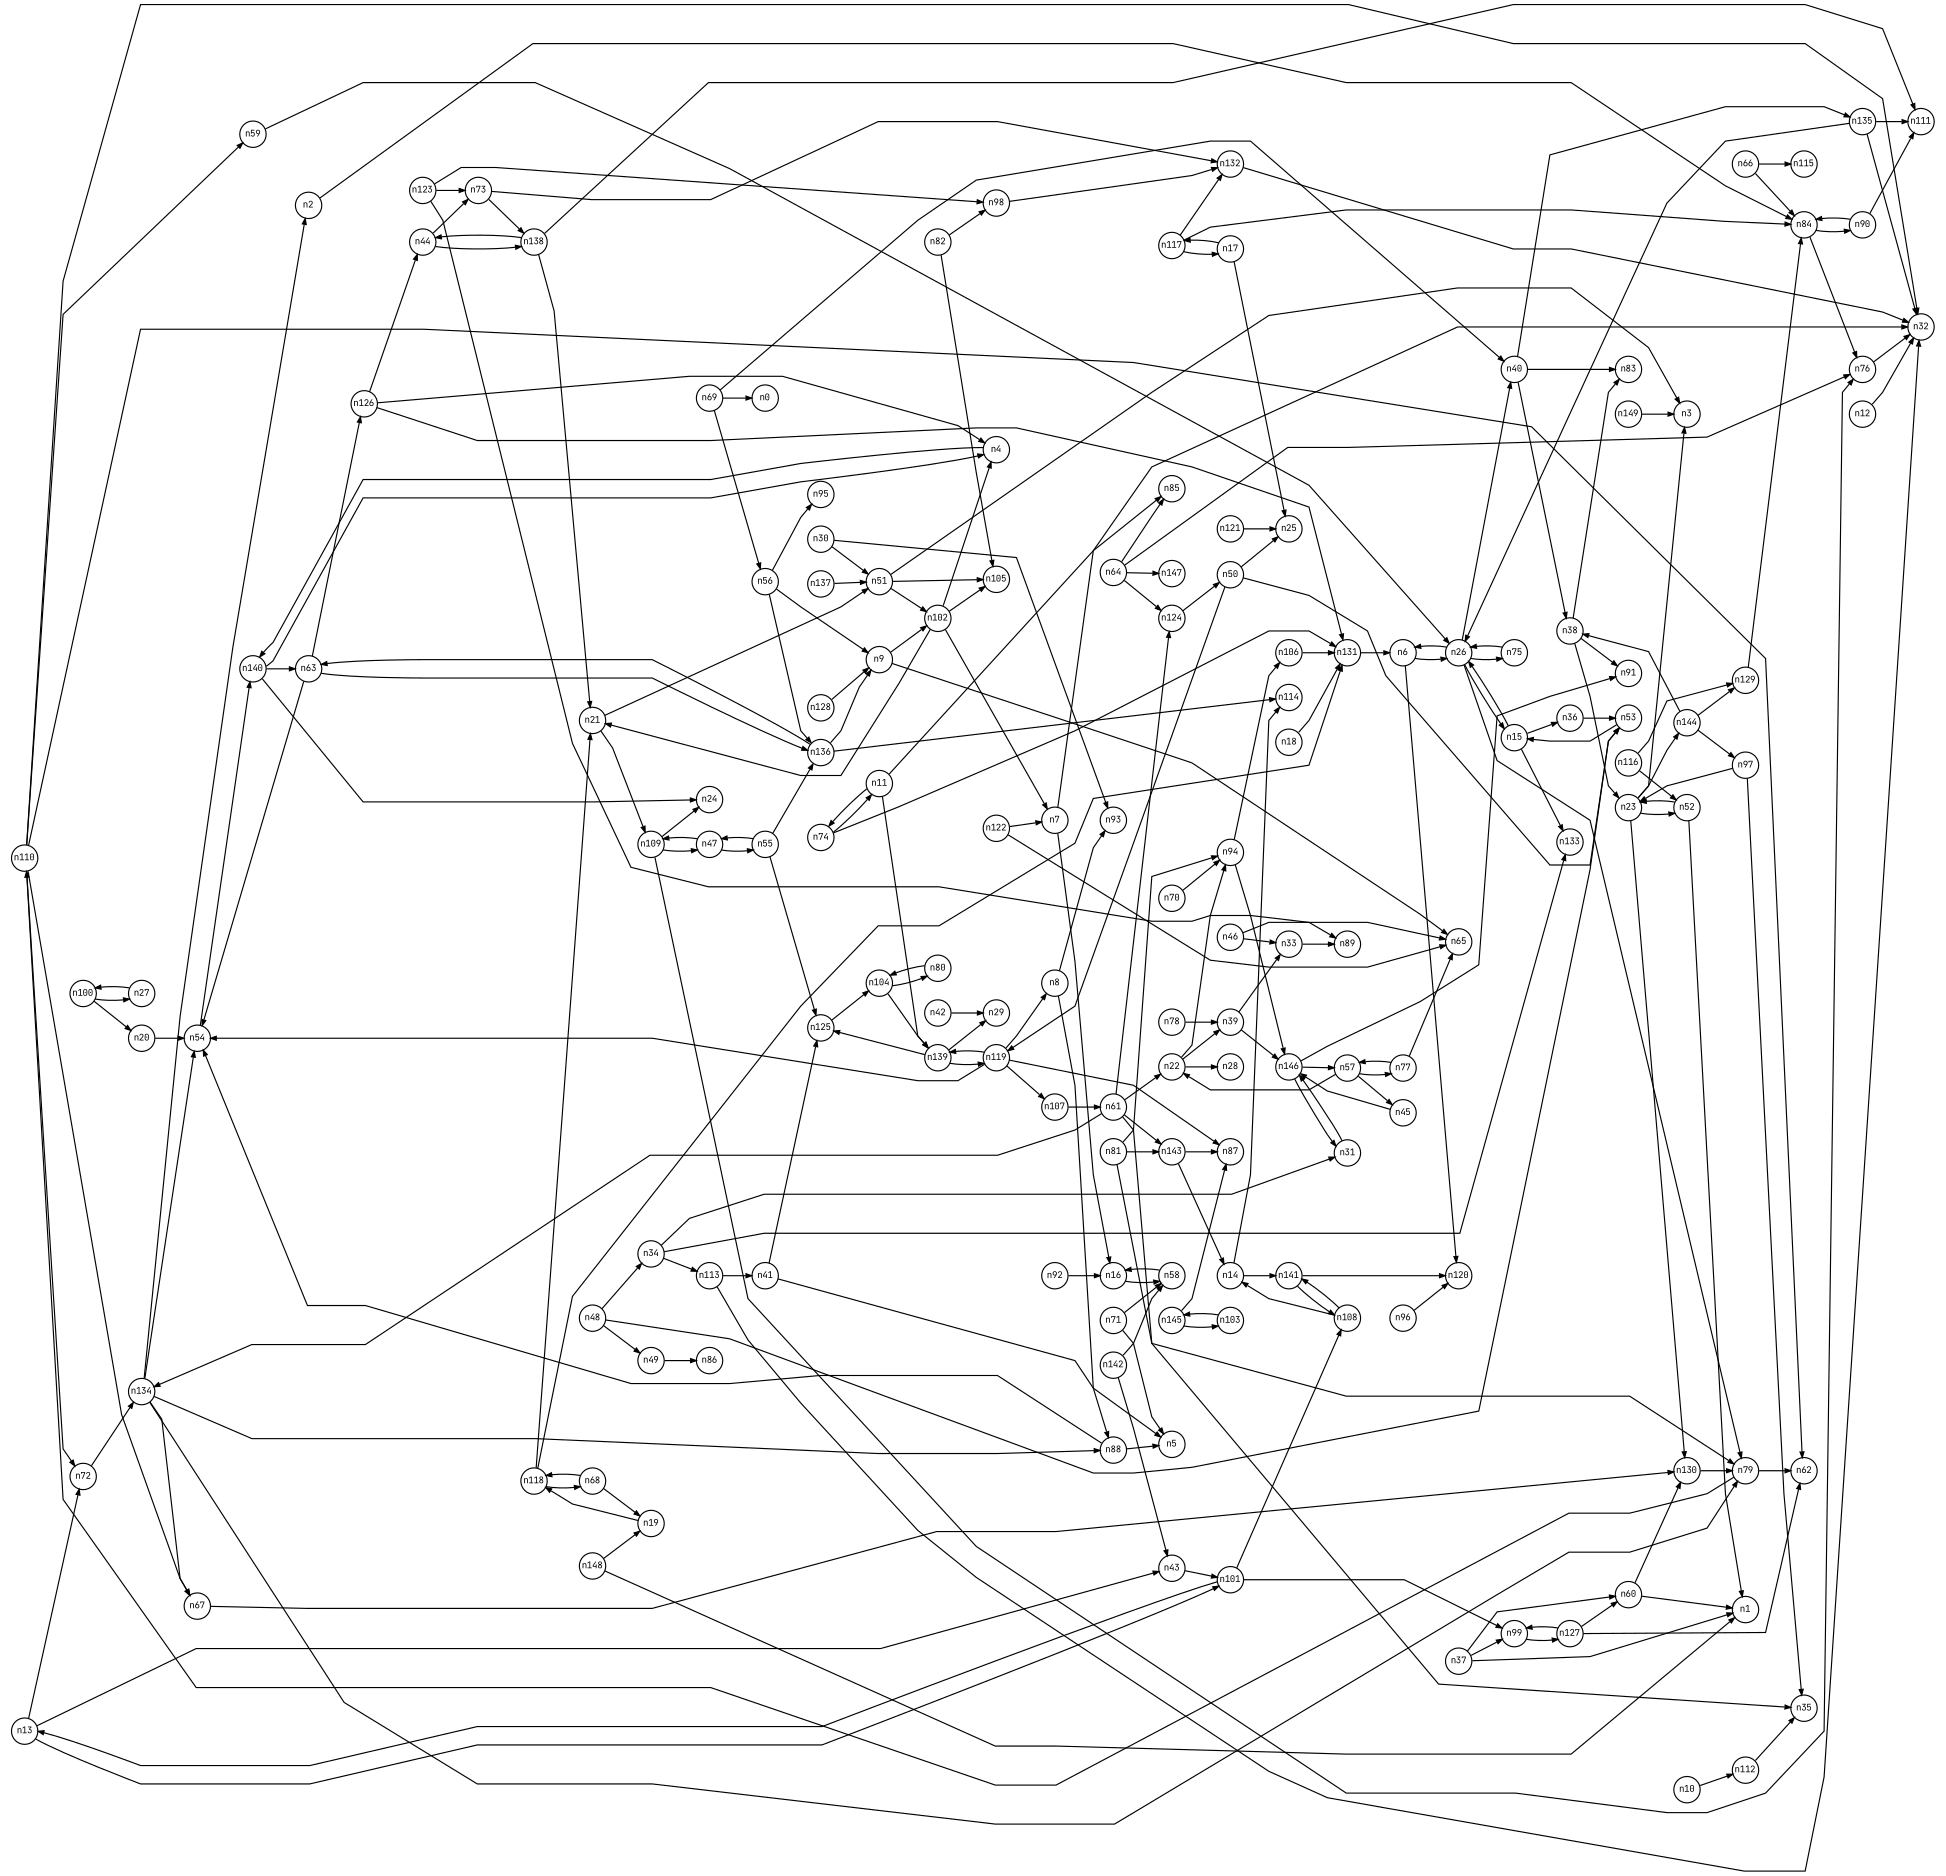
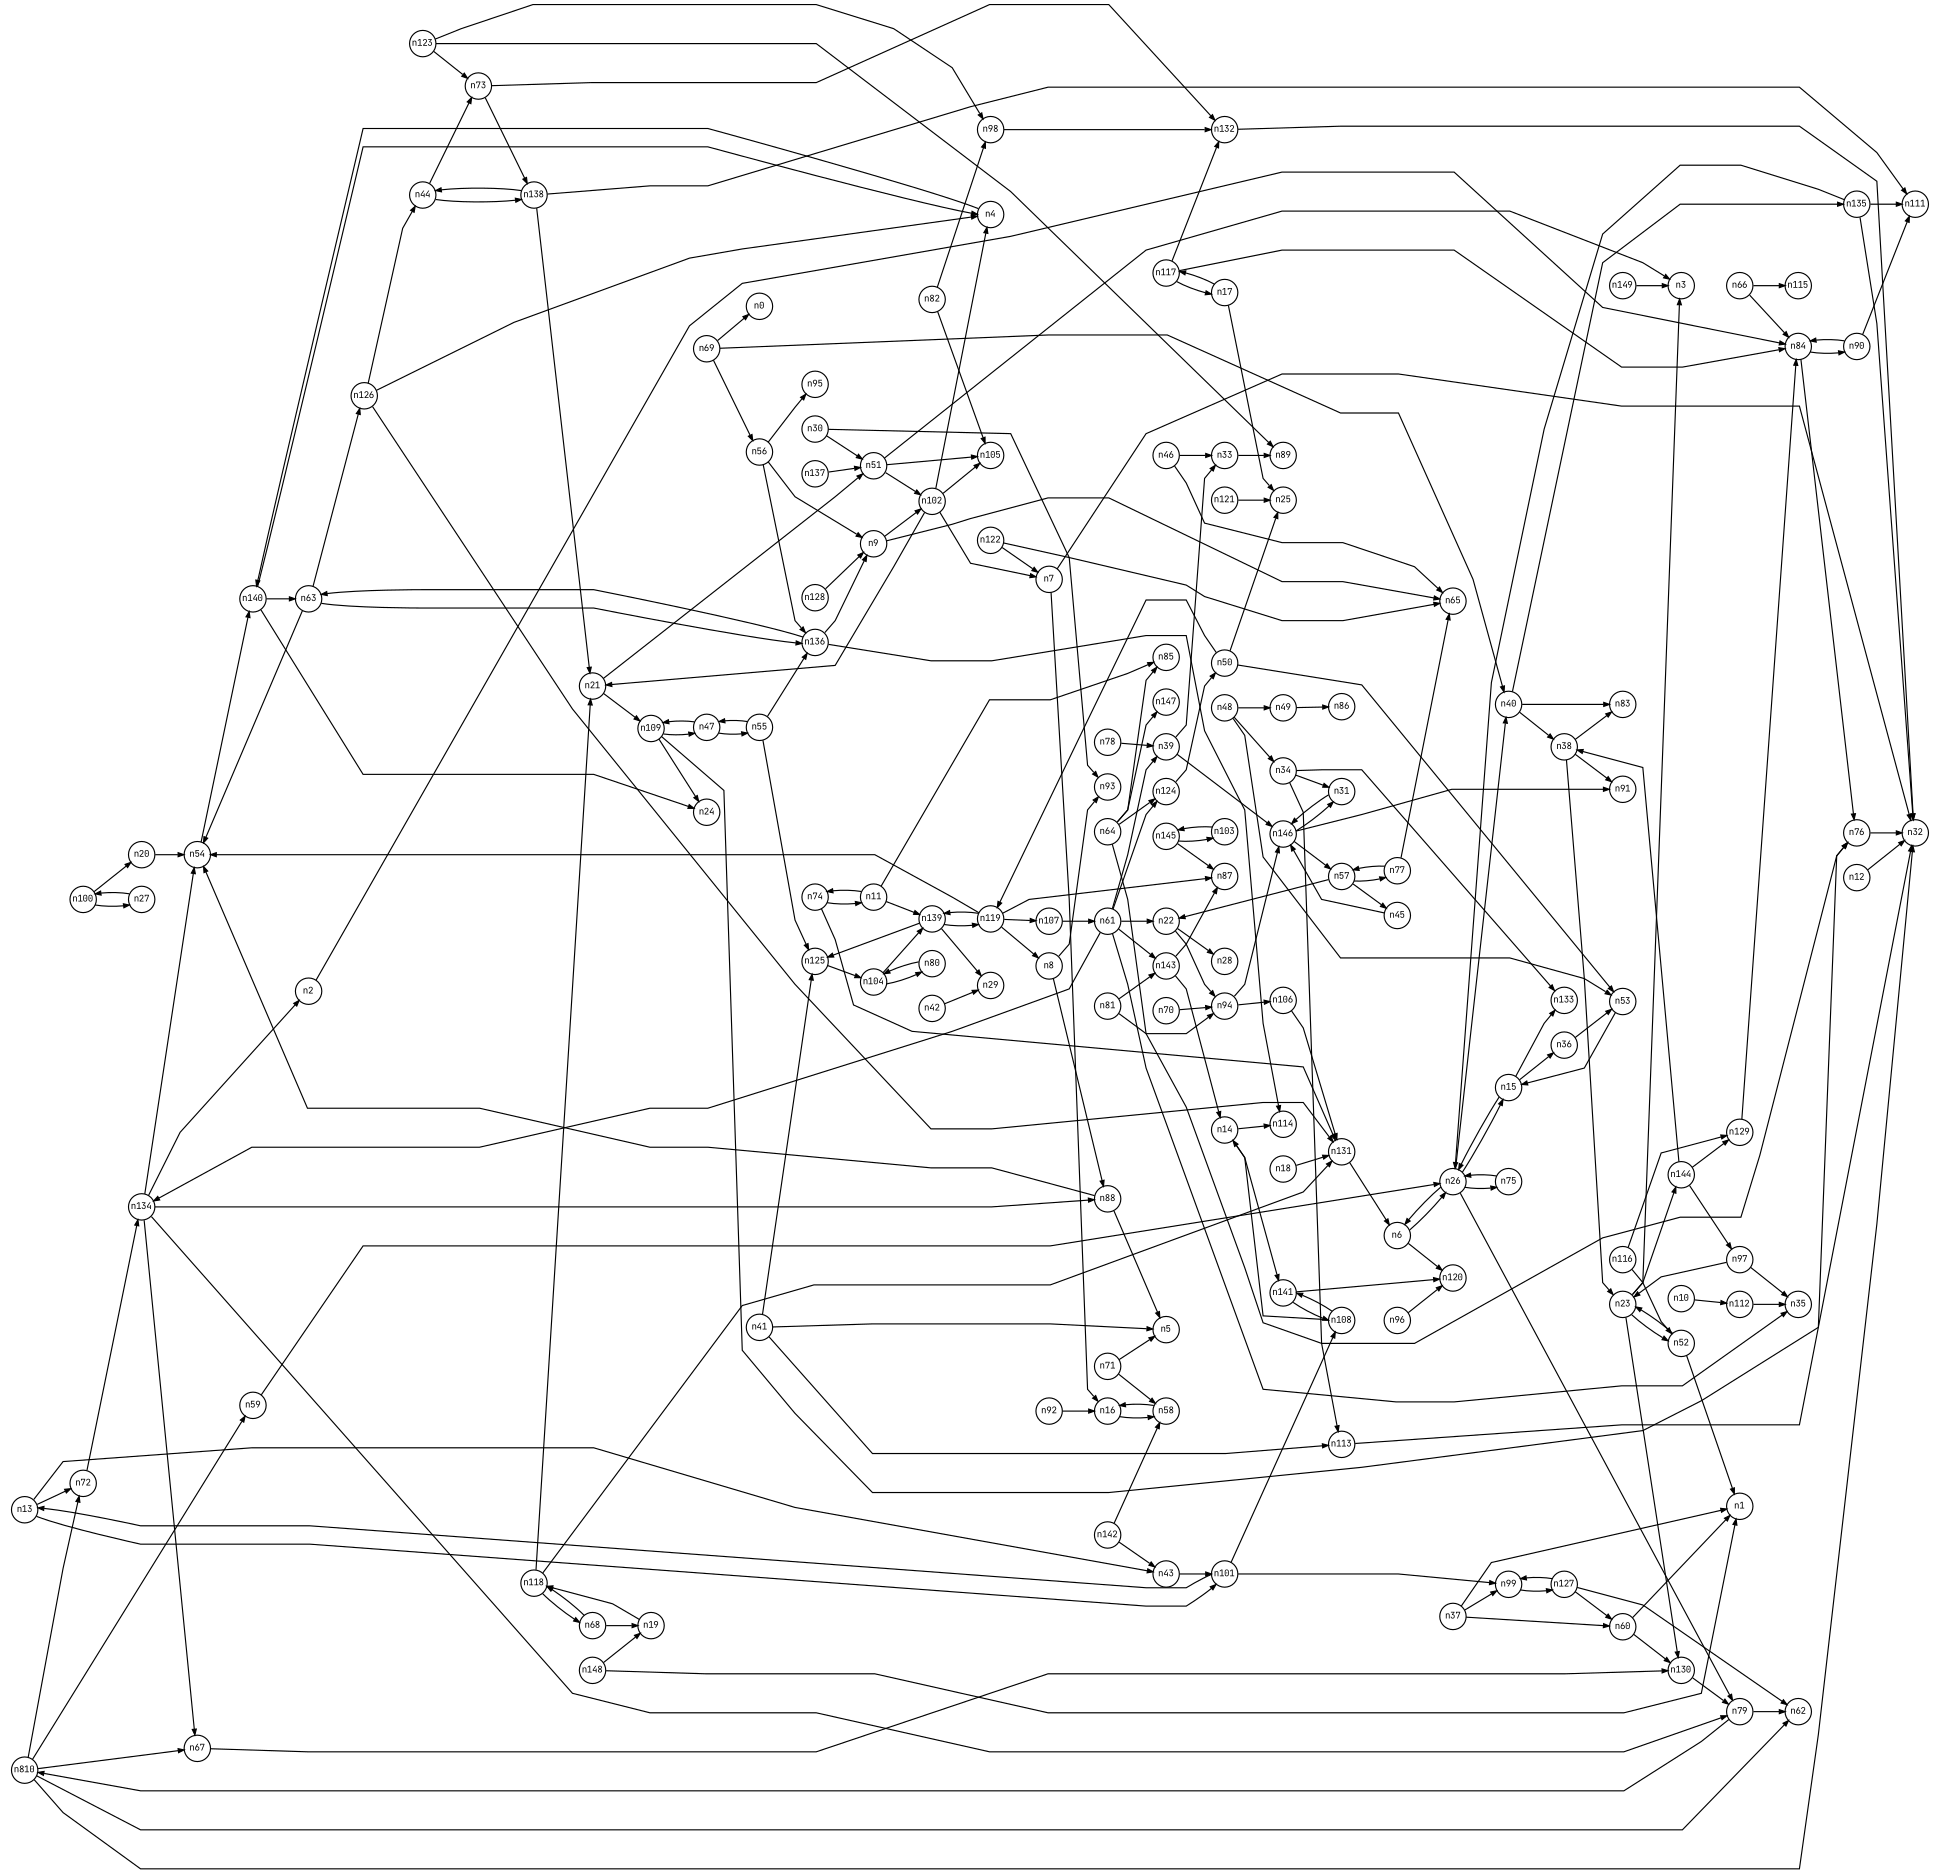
node "n110": label "n110" -> "n810"
edge "n22" -> "n39": now "n61" -> "n39"
edge "n113" -> "n41": reversed
edge "n81" -> "n79": removed
